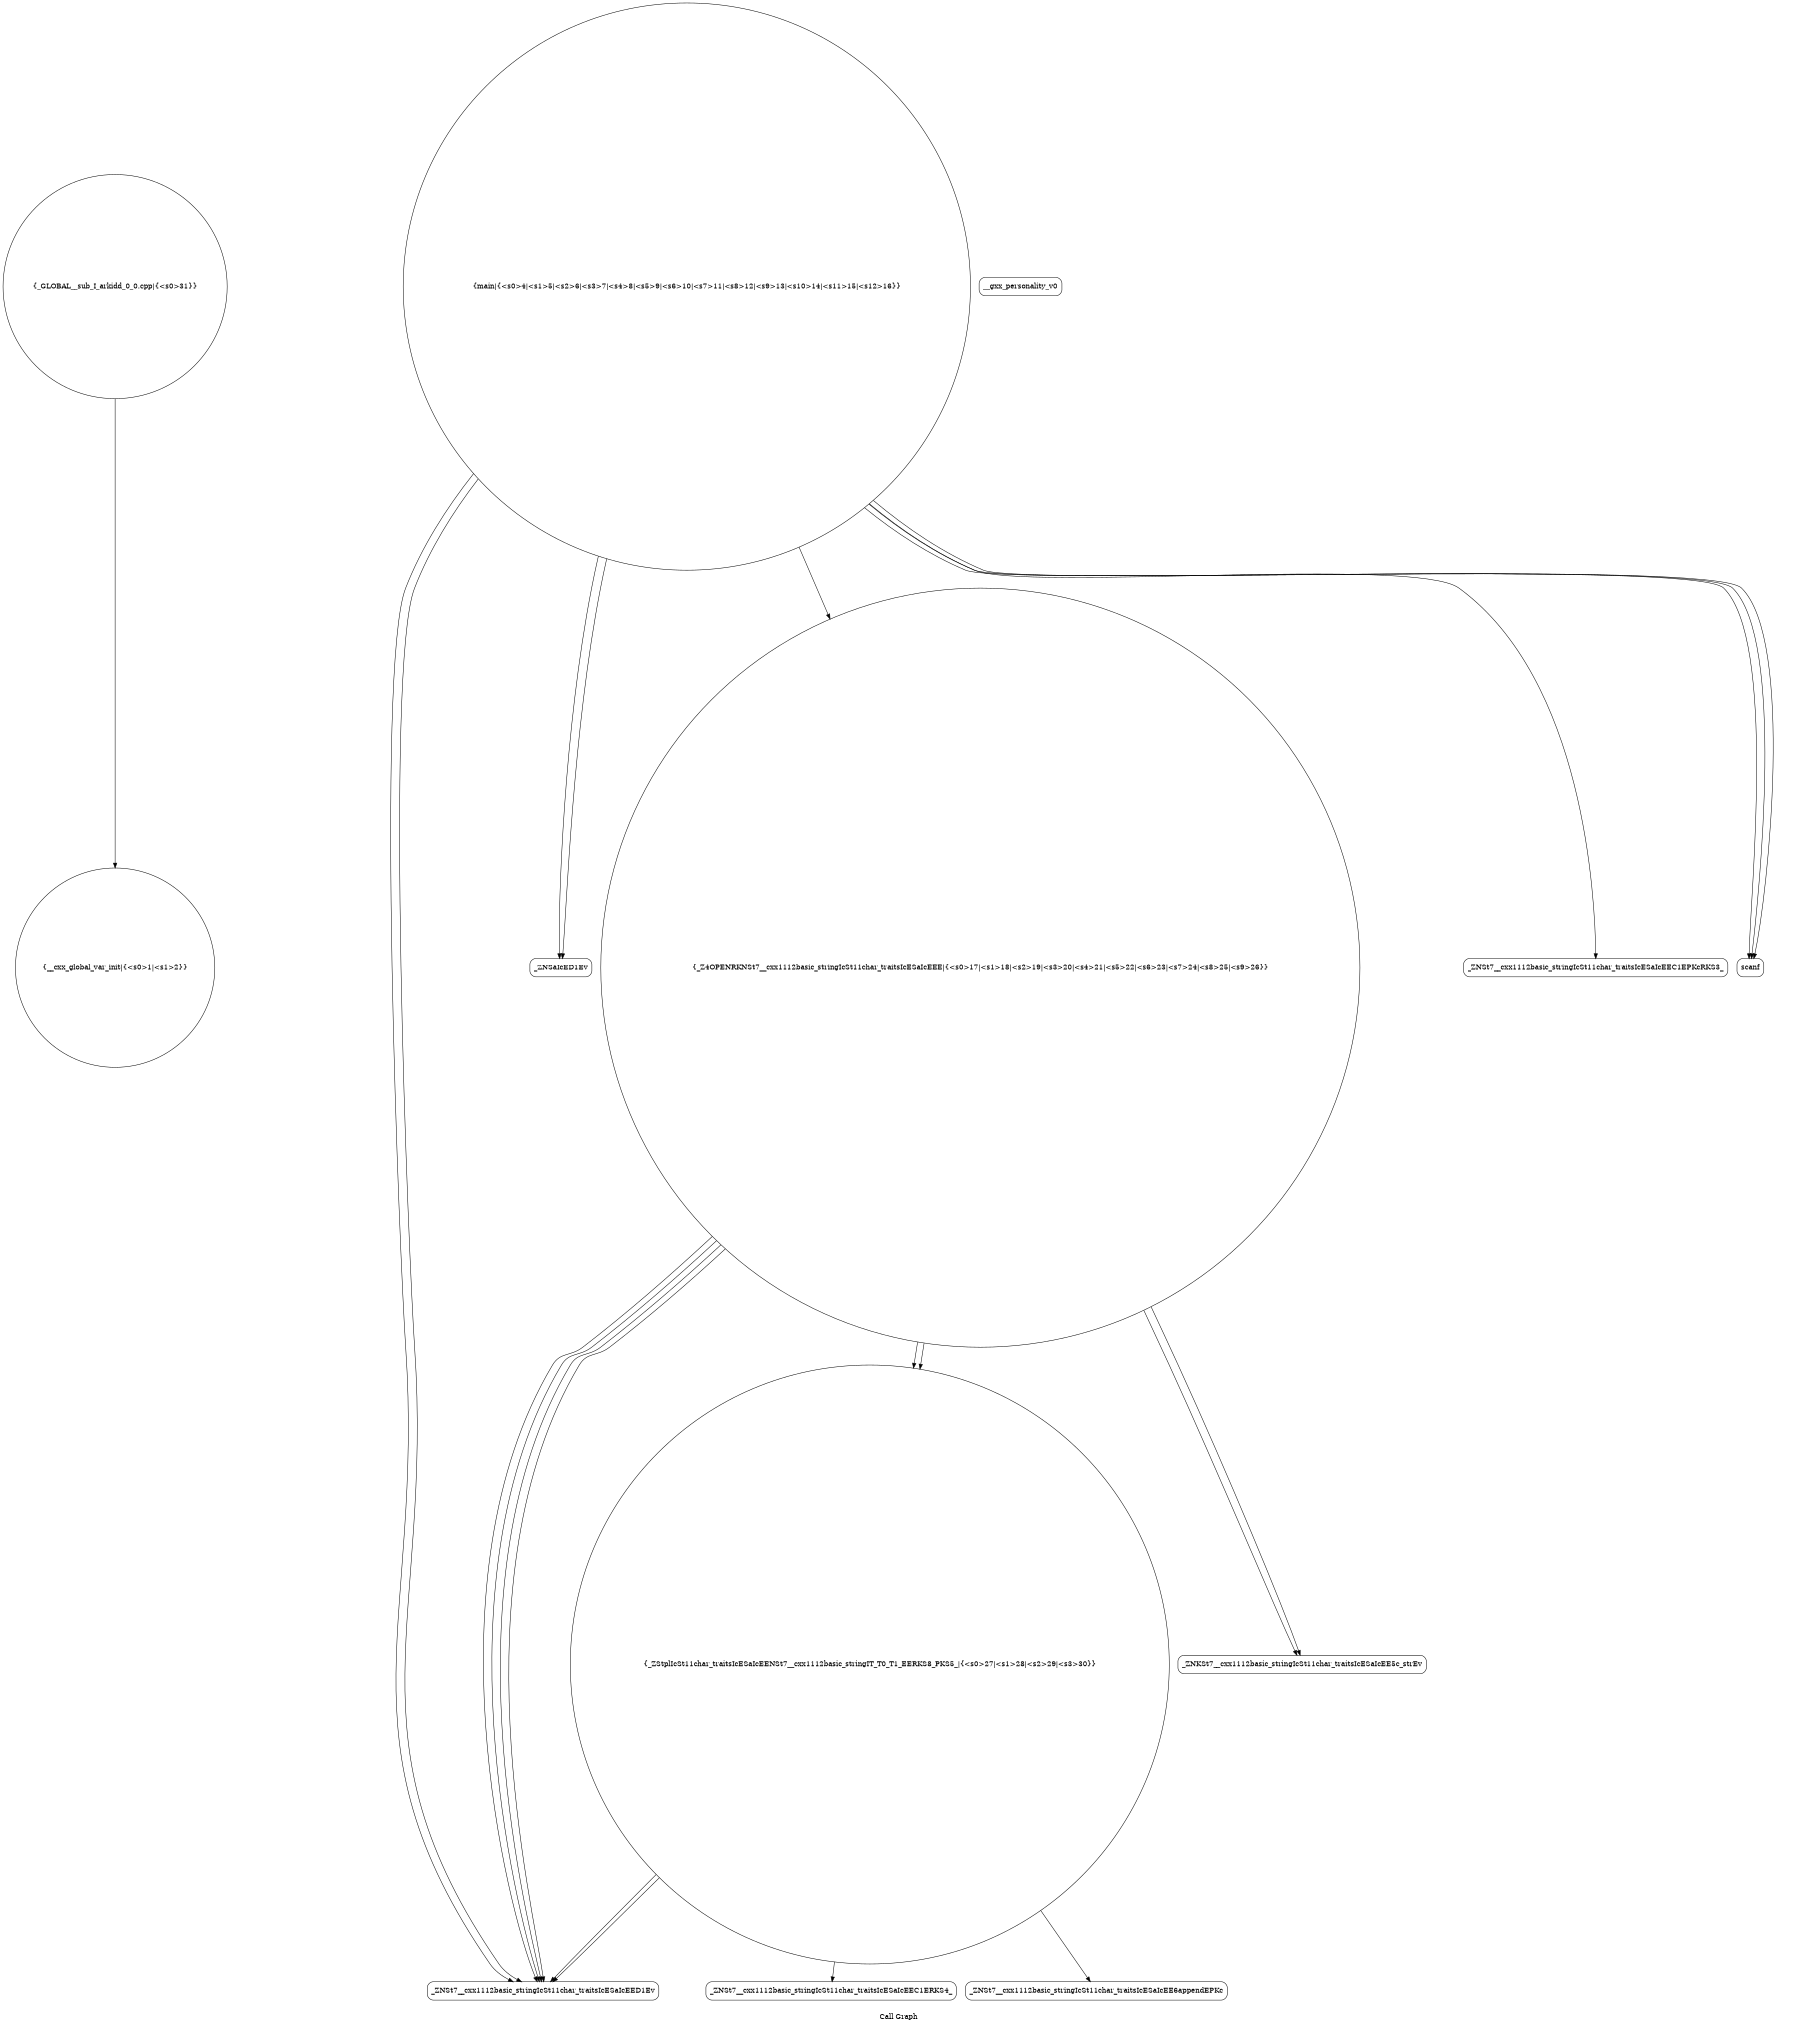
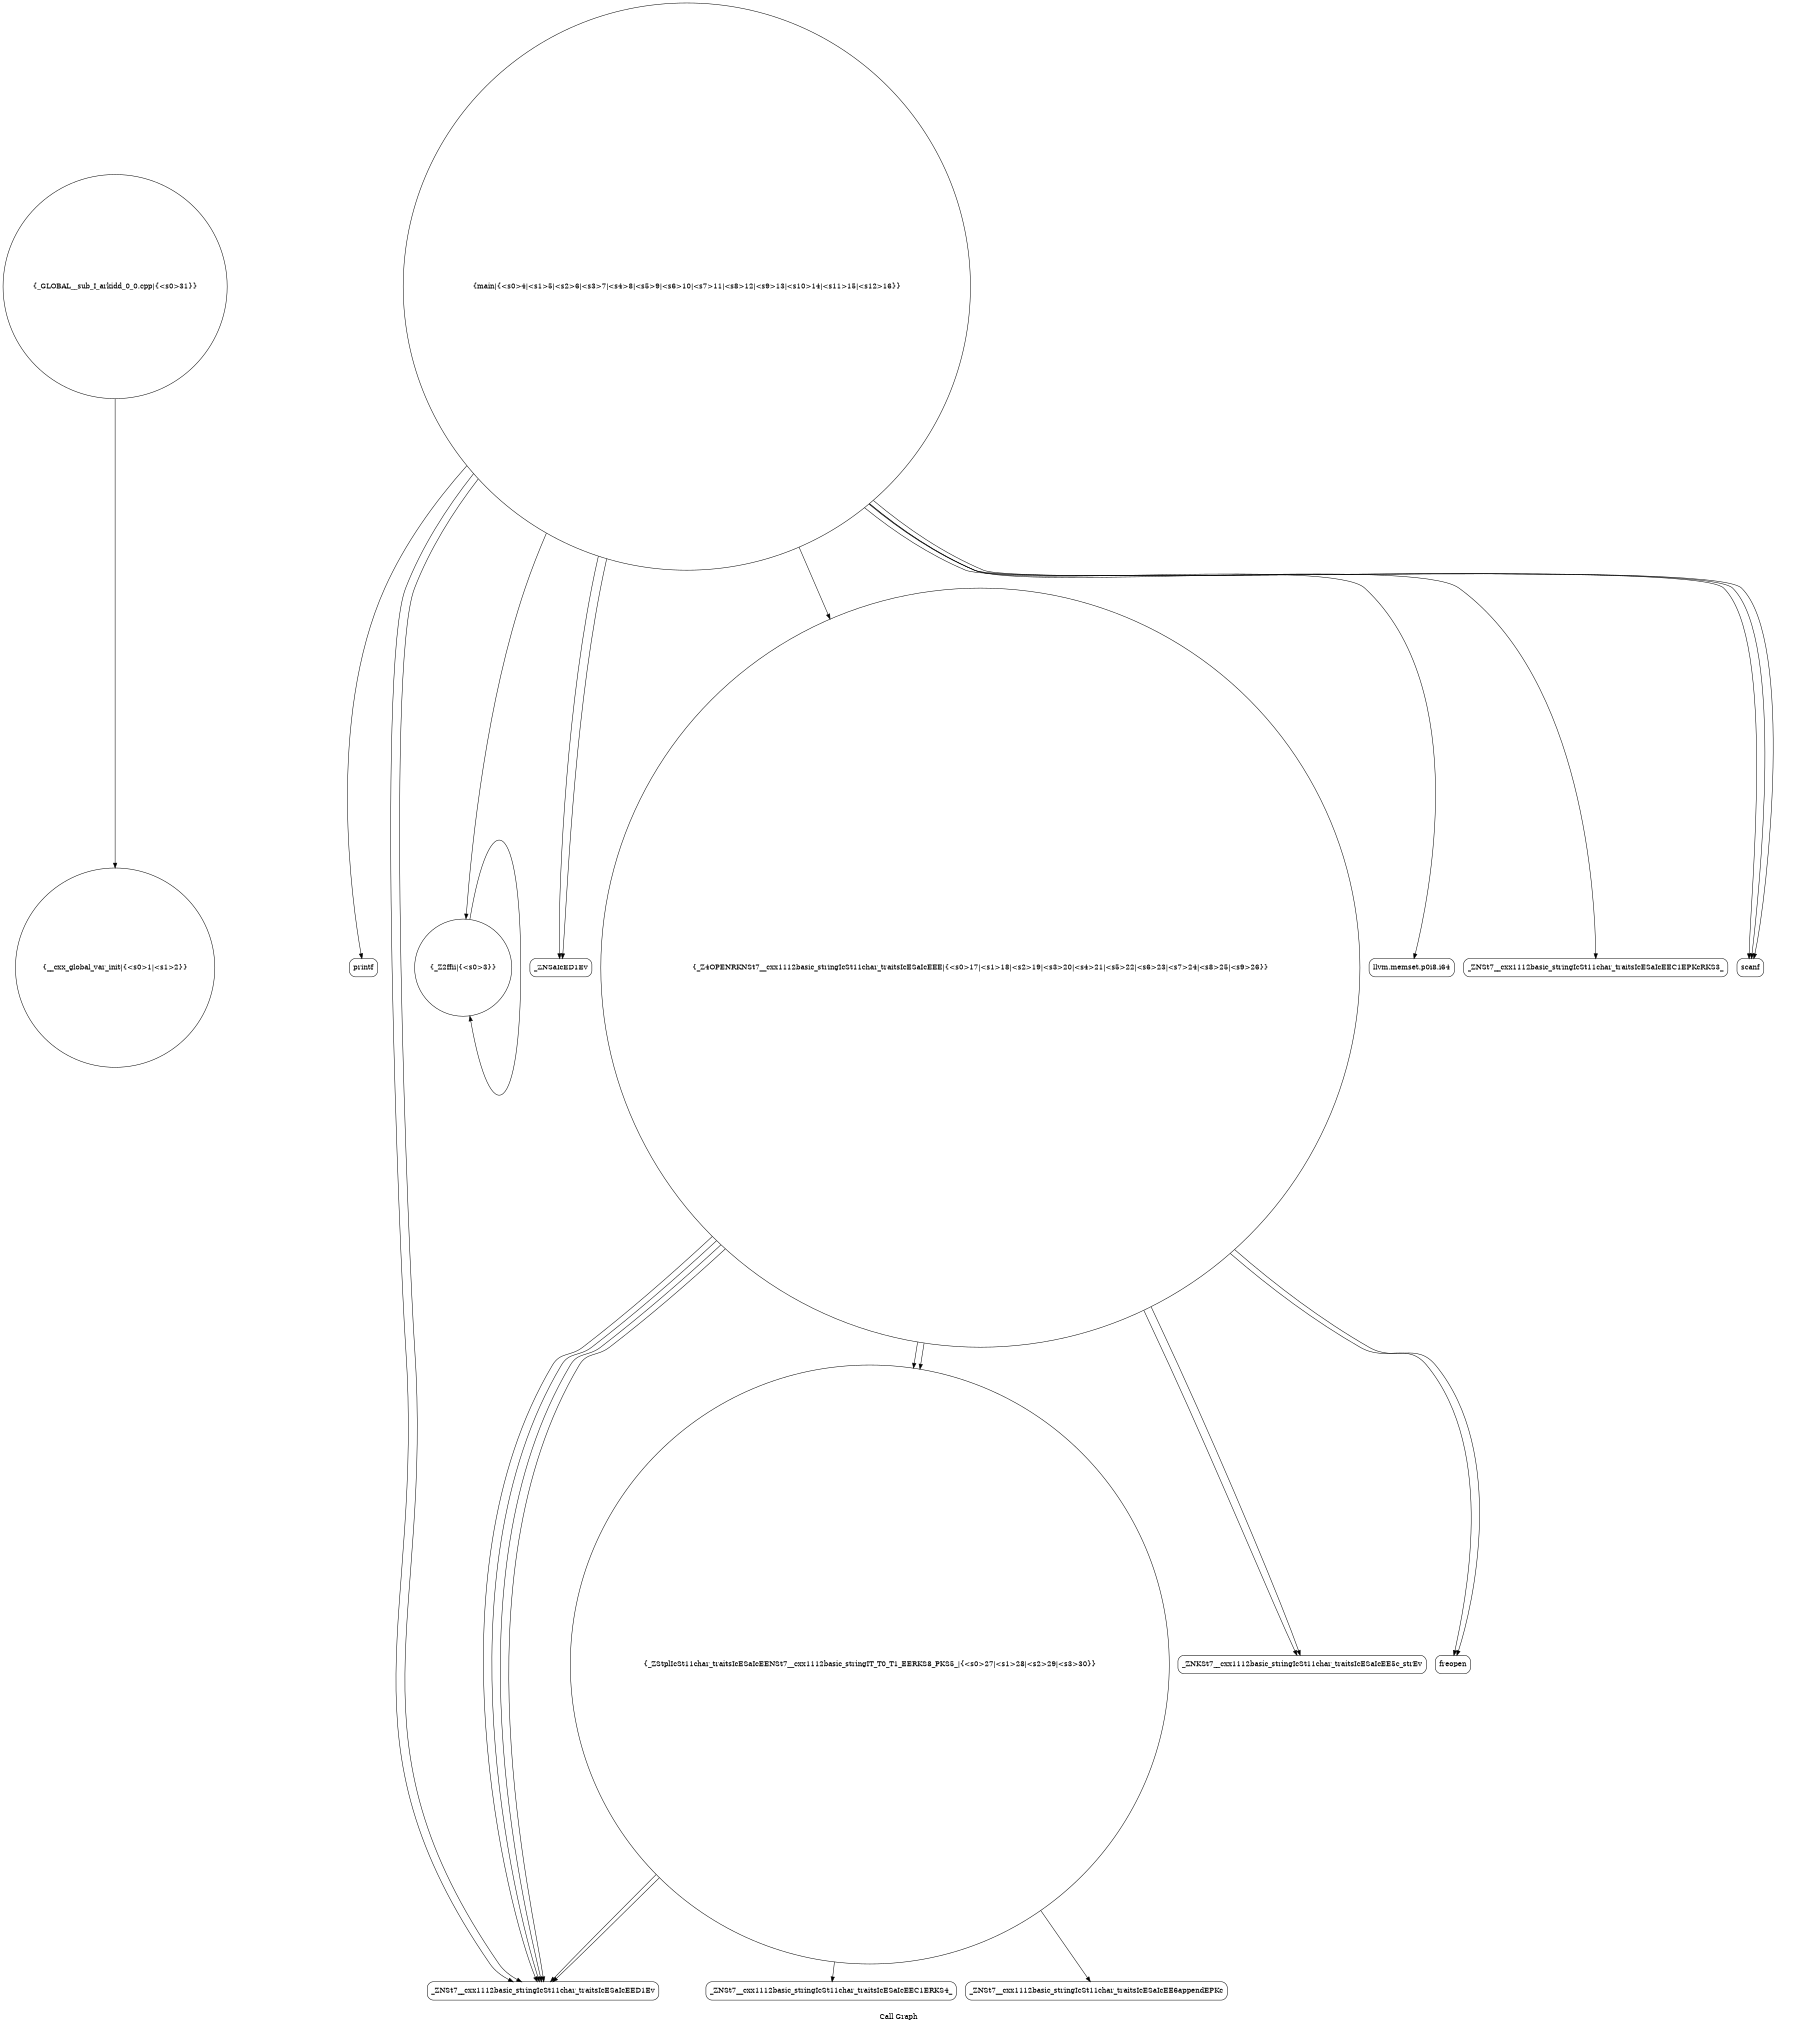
node "__gxx_personality_v0": removed
node "printf": added
node "{_Z2ffii|{<s0>3}}": added
node "llvm.memset.p0i8.i64": added
node "freopen": added
